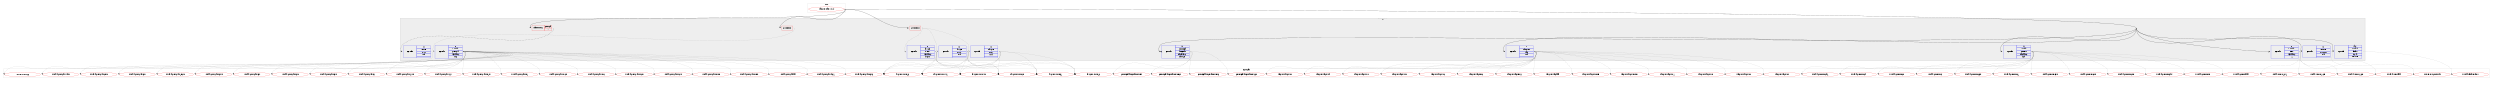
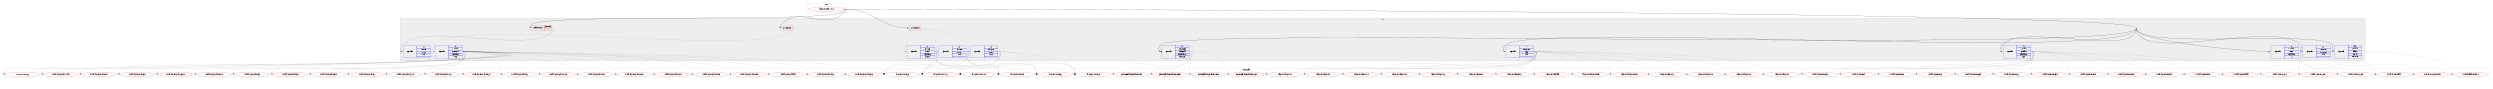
node "sys-devel/autoconf-2.69": label "sys-devel/autoconf-2.69" -> "sys-devel/libtool-2.69"
